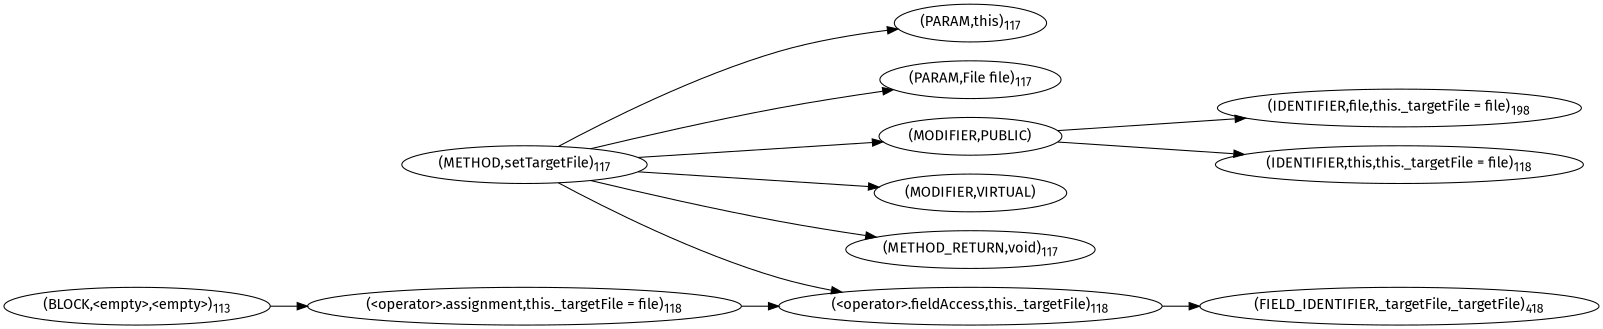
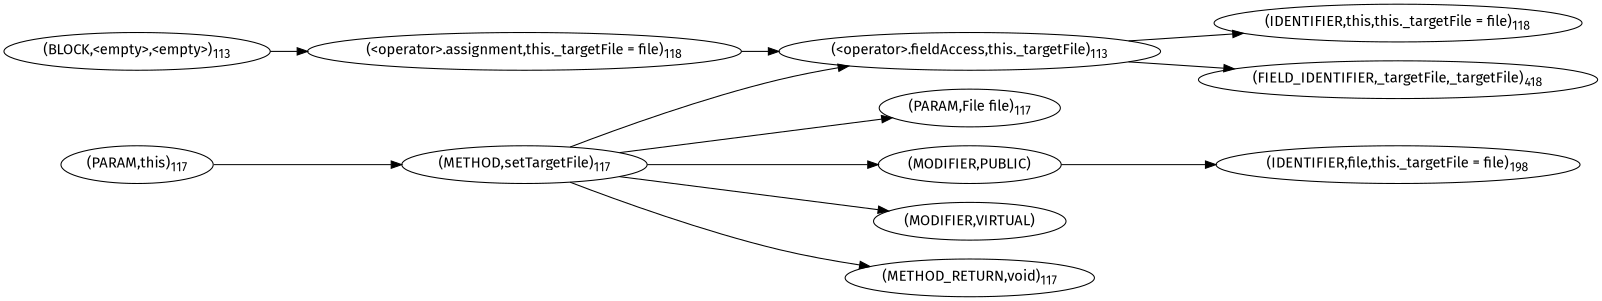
edge "(METHOD,setTargetFile)" -> "(PARAM,this)": reversed
edge "(MODIFIER,PUBLIC)" -> "(IDENTIFIER,this,this._targetFile = file)": now "(<operator>.fieldAccess,this._targetFile)" -> "(IDENTIFIER,this,this._targetFile = file)"
node "(<operator>.fieldAccess,this._targetFile)": text "118" -> "113"
